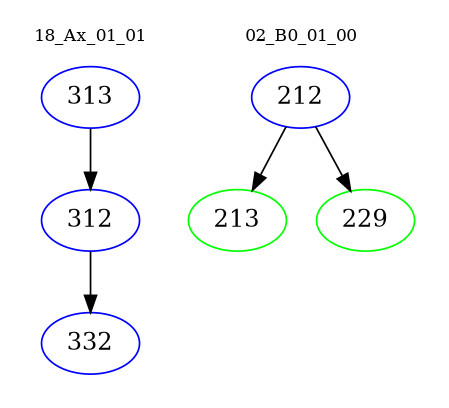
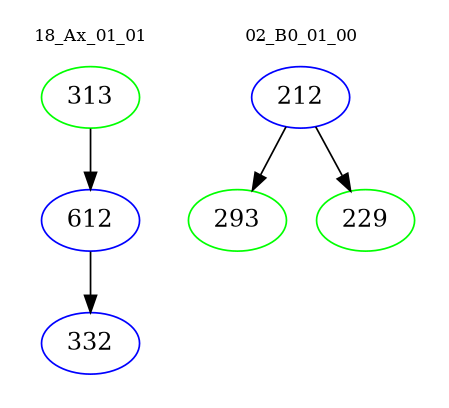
node "313": color blue -> green
node "312": label "312" -> "612"
node "213": label "213" -> "293"
